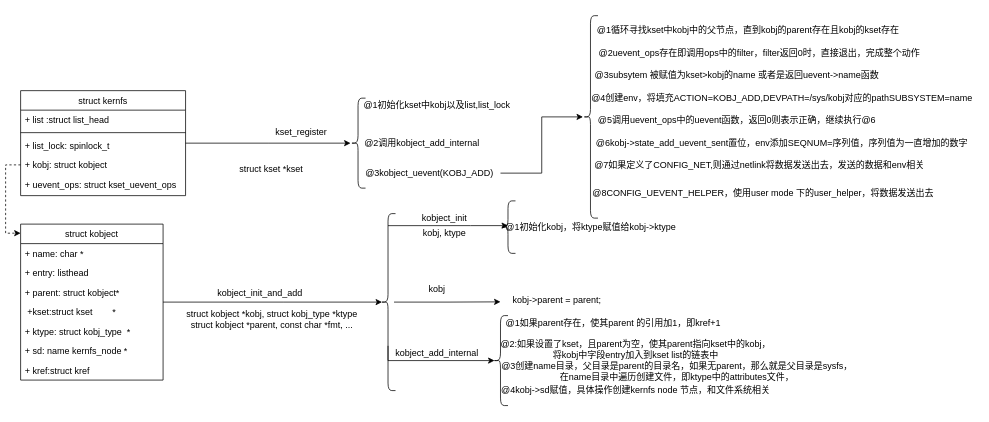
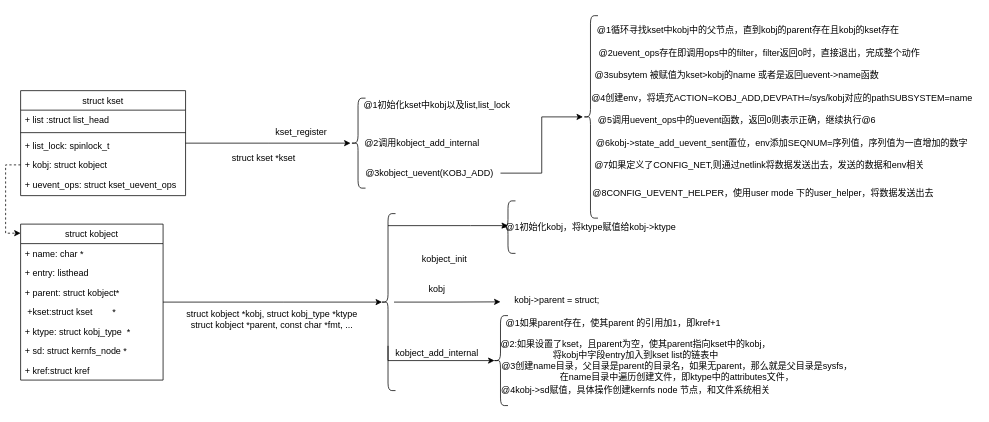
node "struct kernfs": label "struct kernfs" -> "struct kset"
node "struct kset *kset": moved (271, 169) -> (264, 158)
node "kobject_init": moved (444, 218) -> (444, 259)
node "kobj, ktype": removed
node "kobject_init_and_add": removed
node "kobj->parent = parent;": label "kobj->parent = parent;" -> "kobj->parent = struct;"
node "+ sd: name kernfs_node *": label "+ sd: name kernfs_node *" -> "+ sd: struct kernfs_node *"
